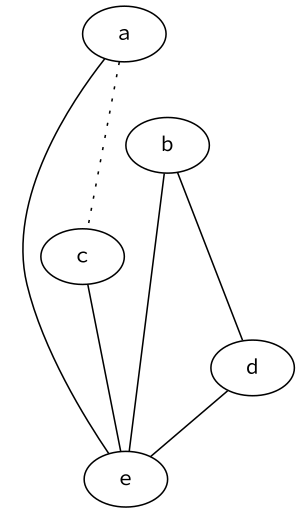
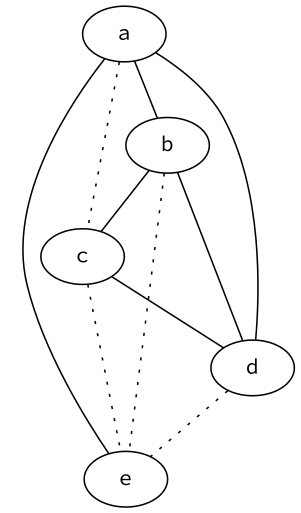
edge "a" -- "b": added
edge "a" -- "d": added
edge "b" -- "c": added
edge "b" -- "e": style solid -> dotted
edge "c" -- "d": added
edge "c" -- "e": style solid -> dotted
edge "d" -- "e": style solid -> dotted
